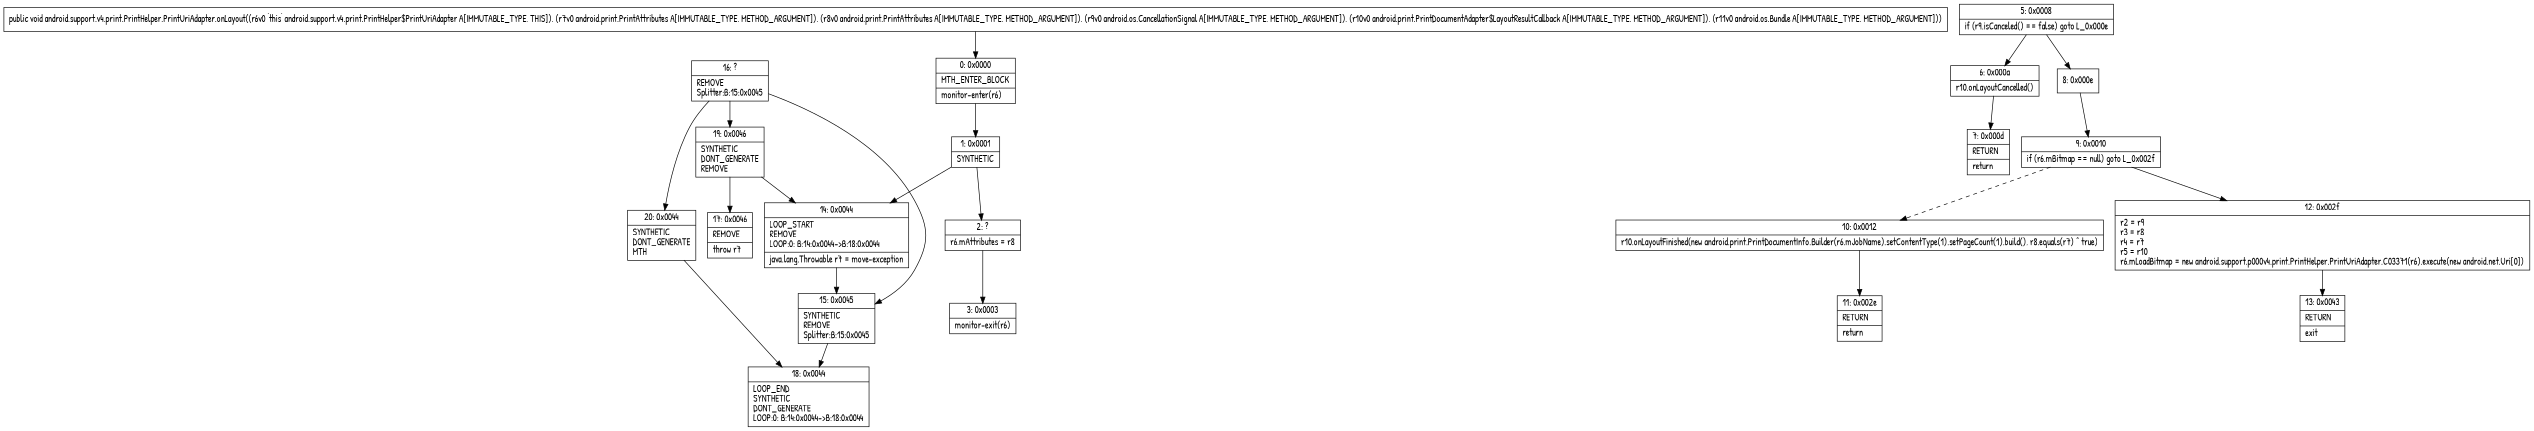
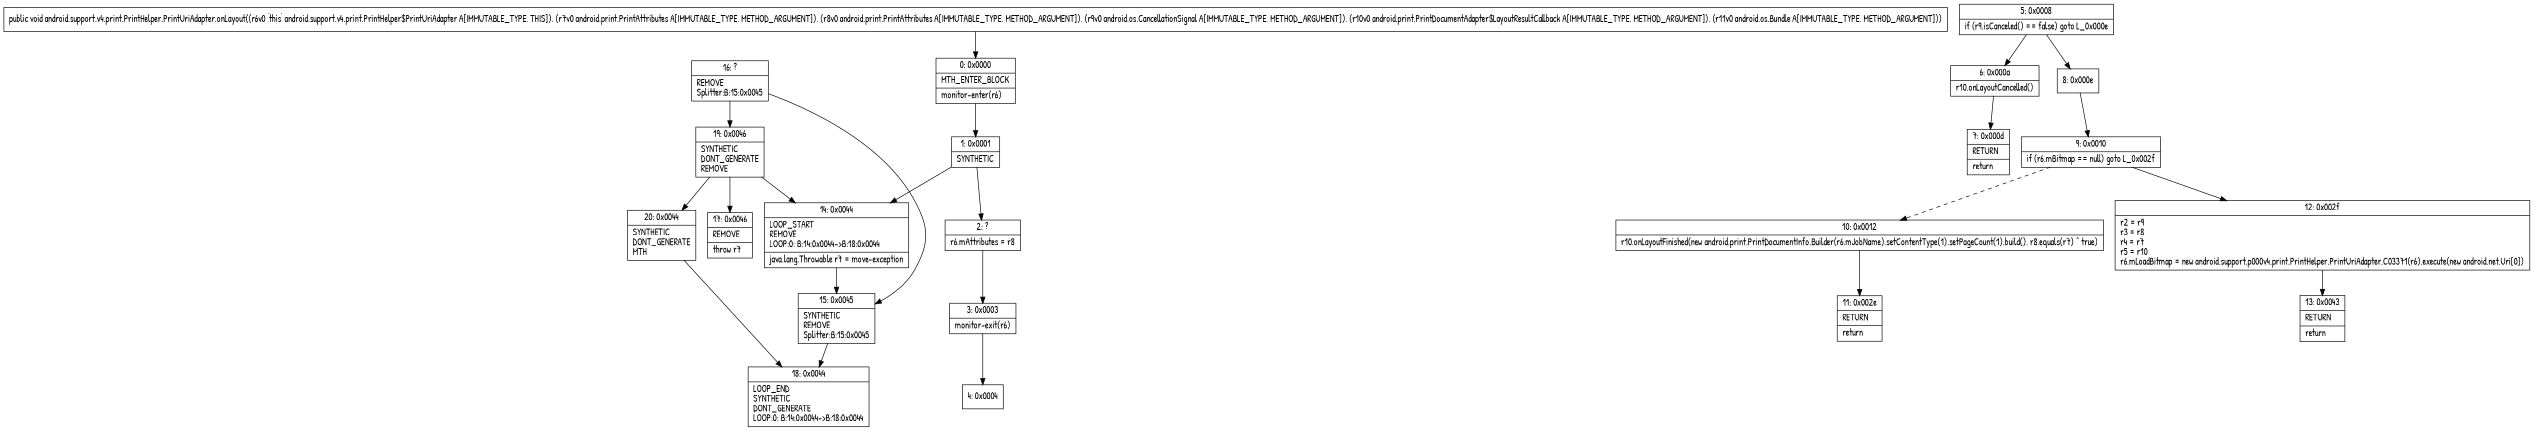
edge "16: ?" -> "20: 0x0044": now "19: 0x0046" -> "20: 0x0044"
node "13: 0x0043": text "exit" -> "return"
node "4: 0x0004": added
